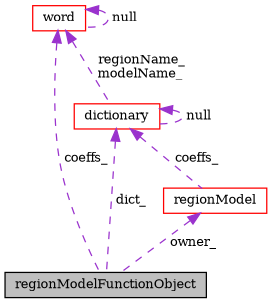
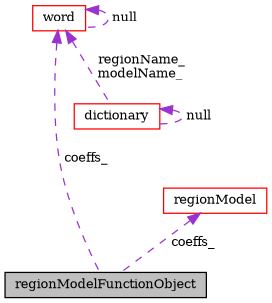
edge "regionModel" -> "dictionary": removed, label "coeffs_"
edge "regionModelFunctionObject" -> "dictionary": removed, label "dict_"
edge "regionModelFunctionObject" -> "regionModel": label " owner_" -> " coeffs_"
